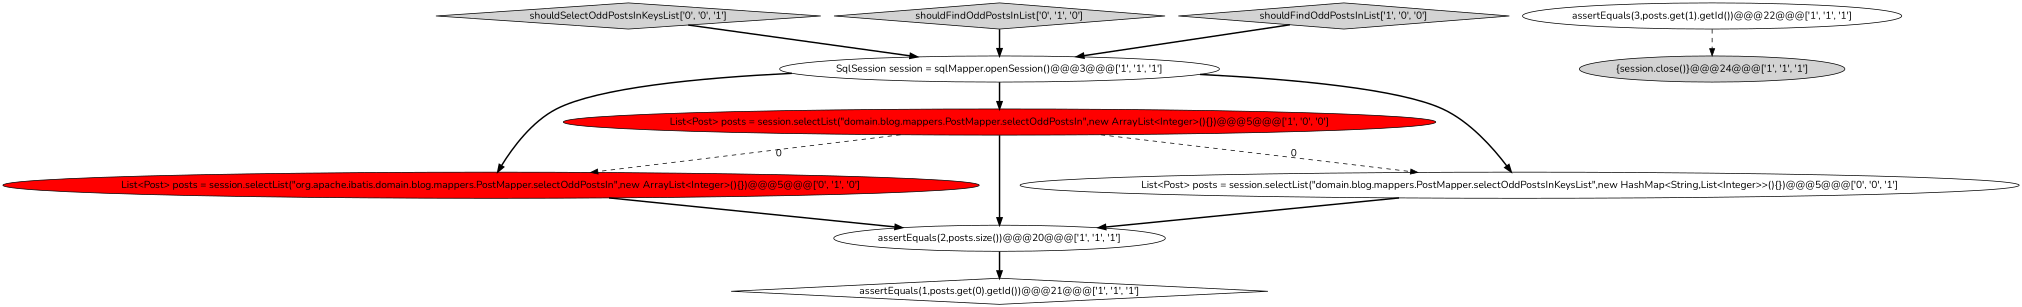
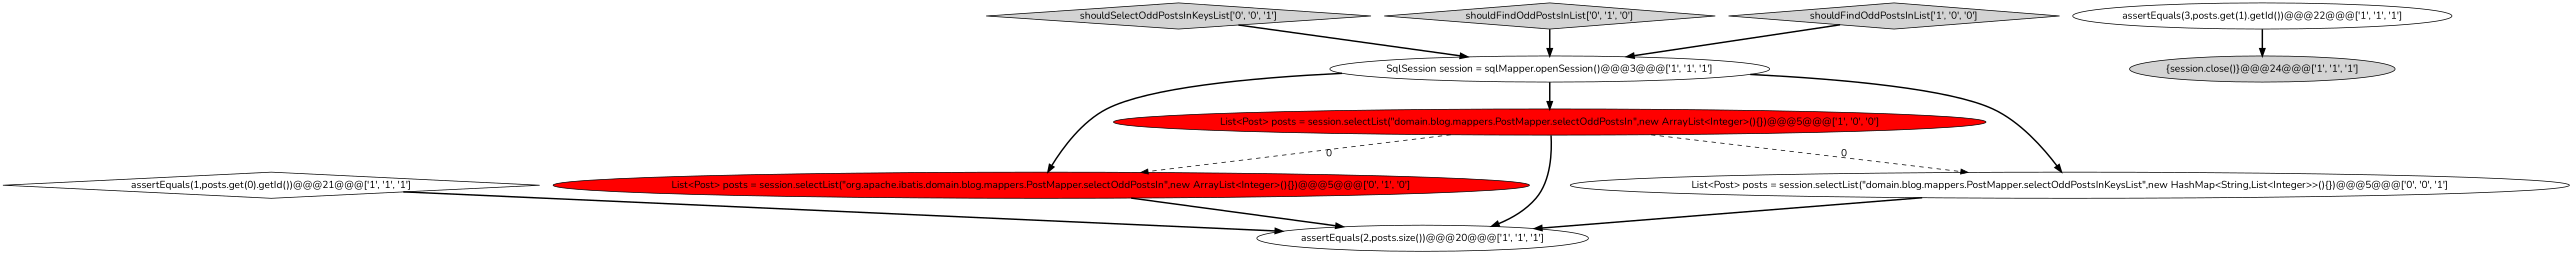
edge "assertEquals(3,posts.get(1).getId())@@@22@@@['1', '1', '1']" -> "{session.close()}@@@24@@@['1', '1', '1']": style dashed -> bold
edge "assertEquals(2,posts.size())@@@20@@@['1', '1', '1']" -> "assertEquals(1,posts.get(0).getId())@@@21@@@['1', '1', '1']": reversed
